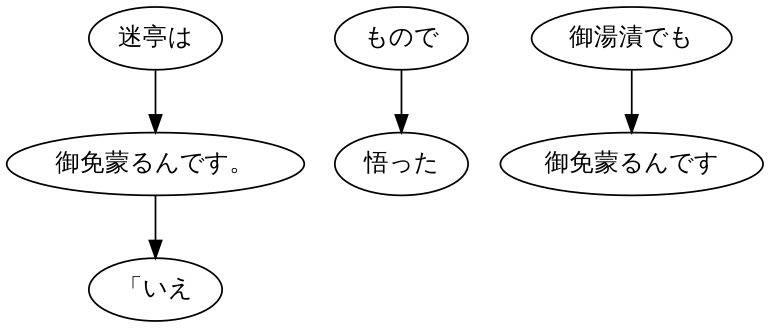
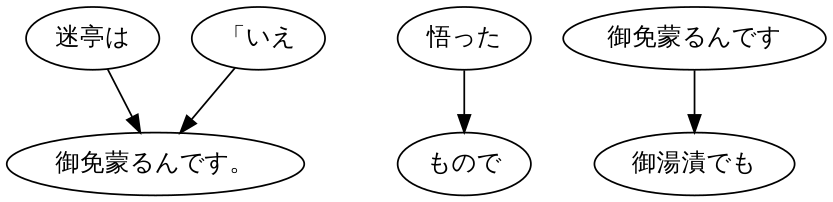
edge "もので" -> "悟った": reversed
edge "御湯漬でも" -> "御免蒙るんです": reversed
edge "御免蒙るんです。" -> "「いえ": reversed
